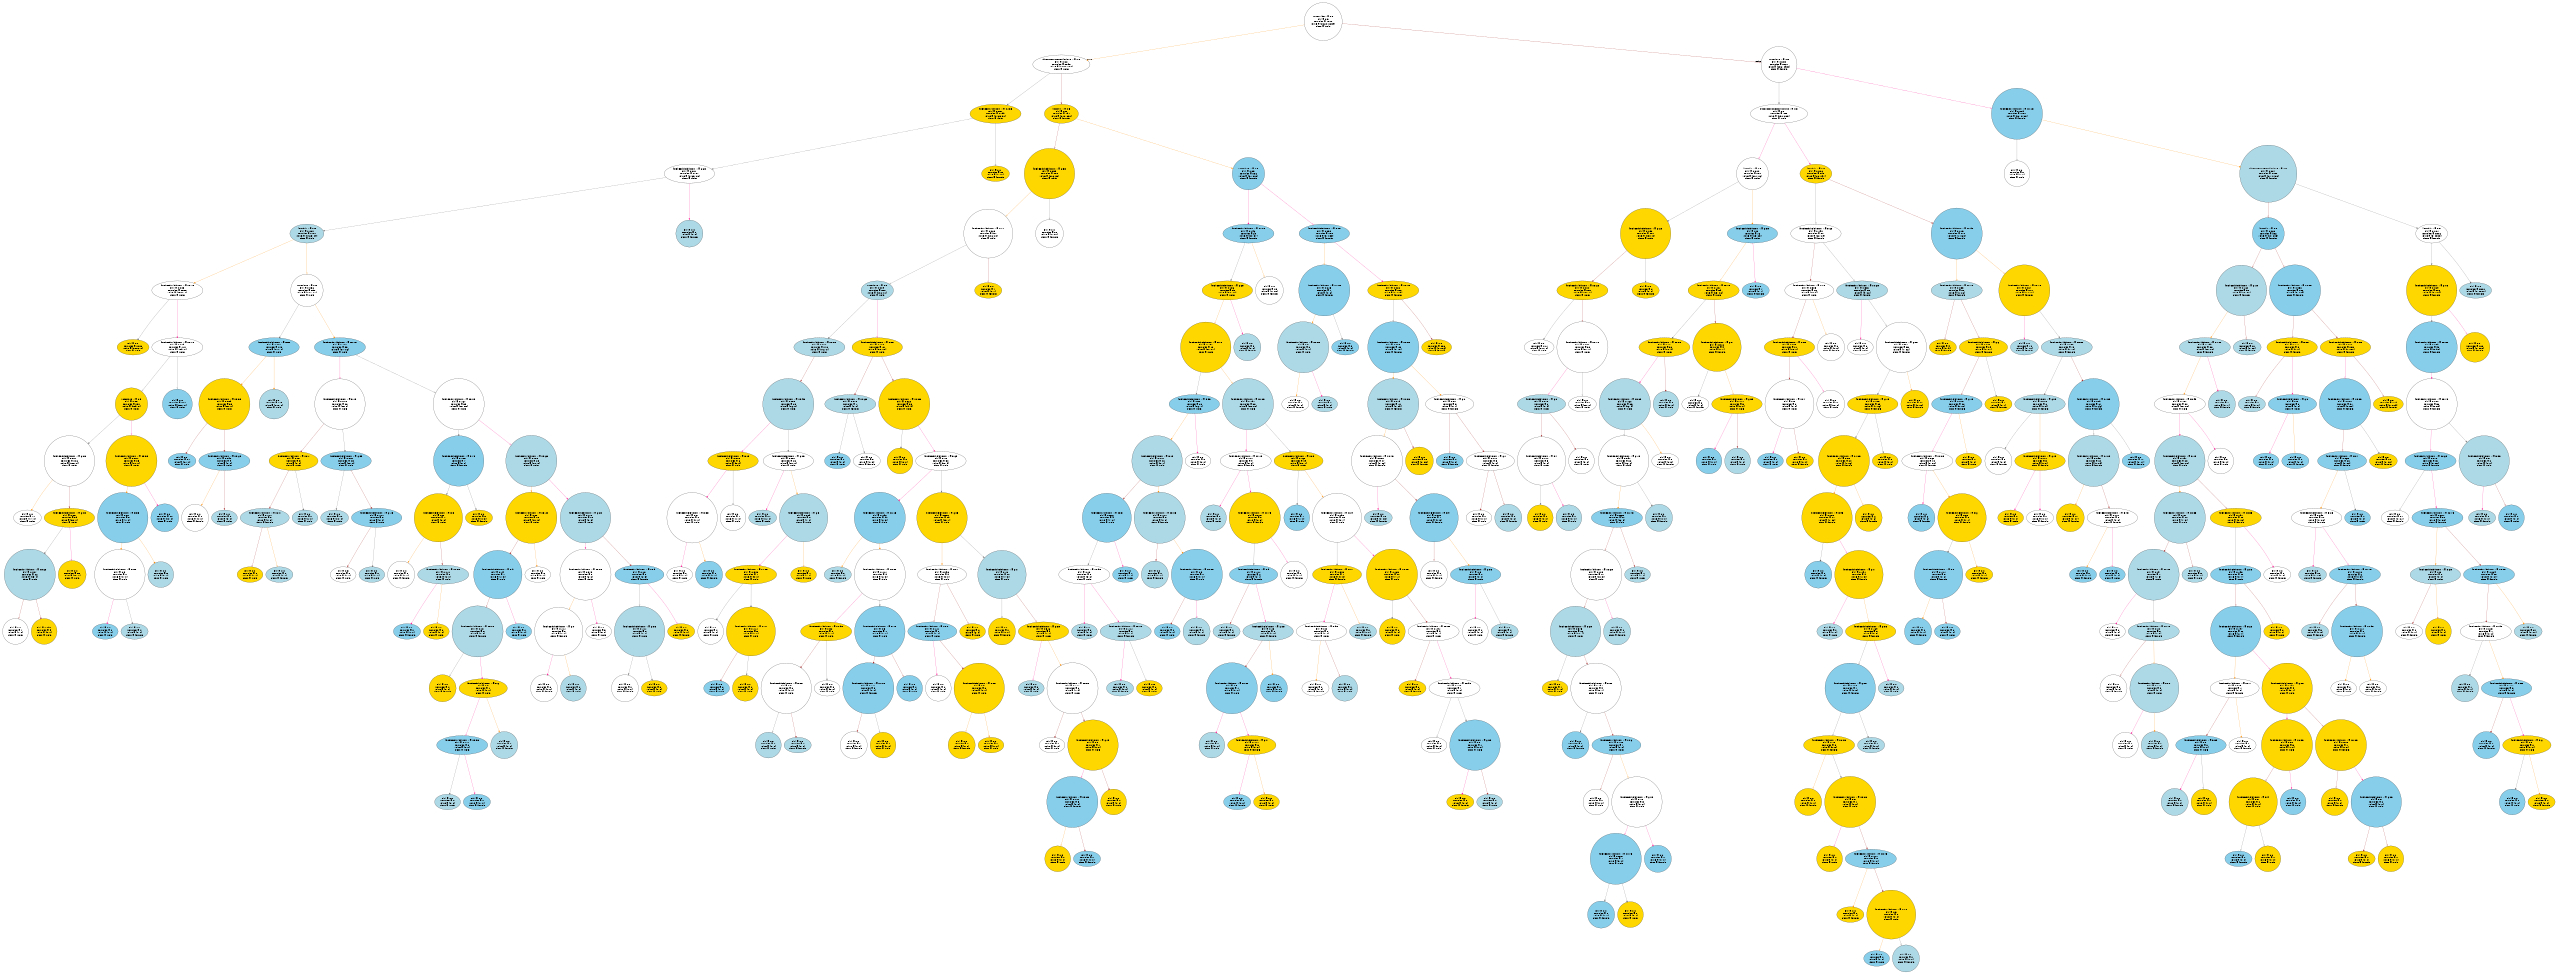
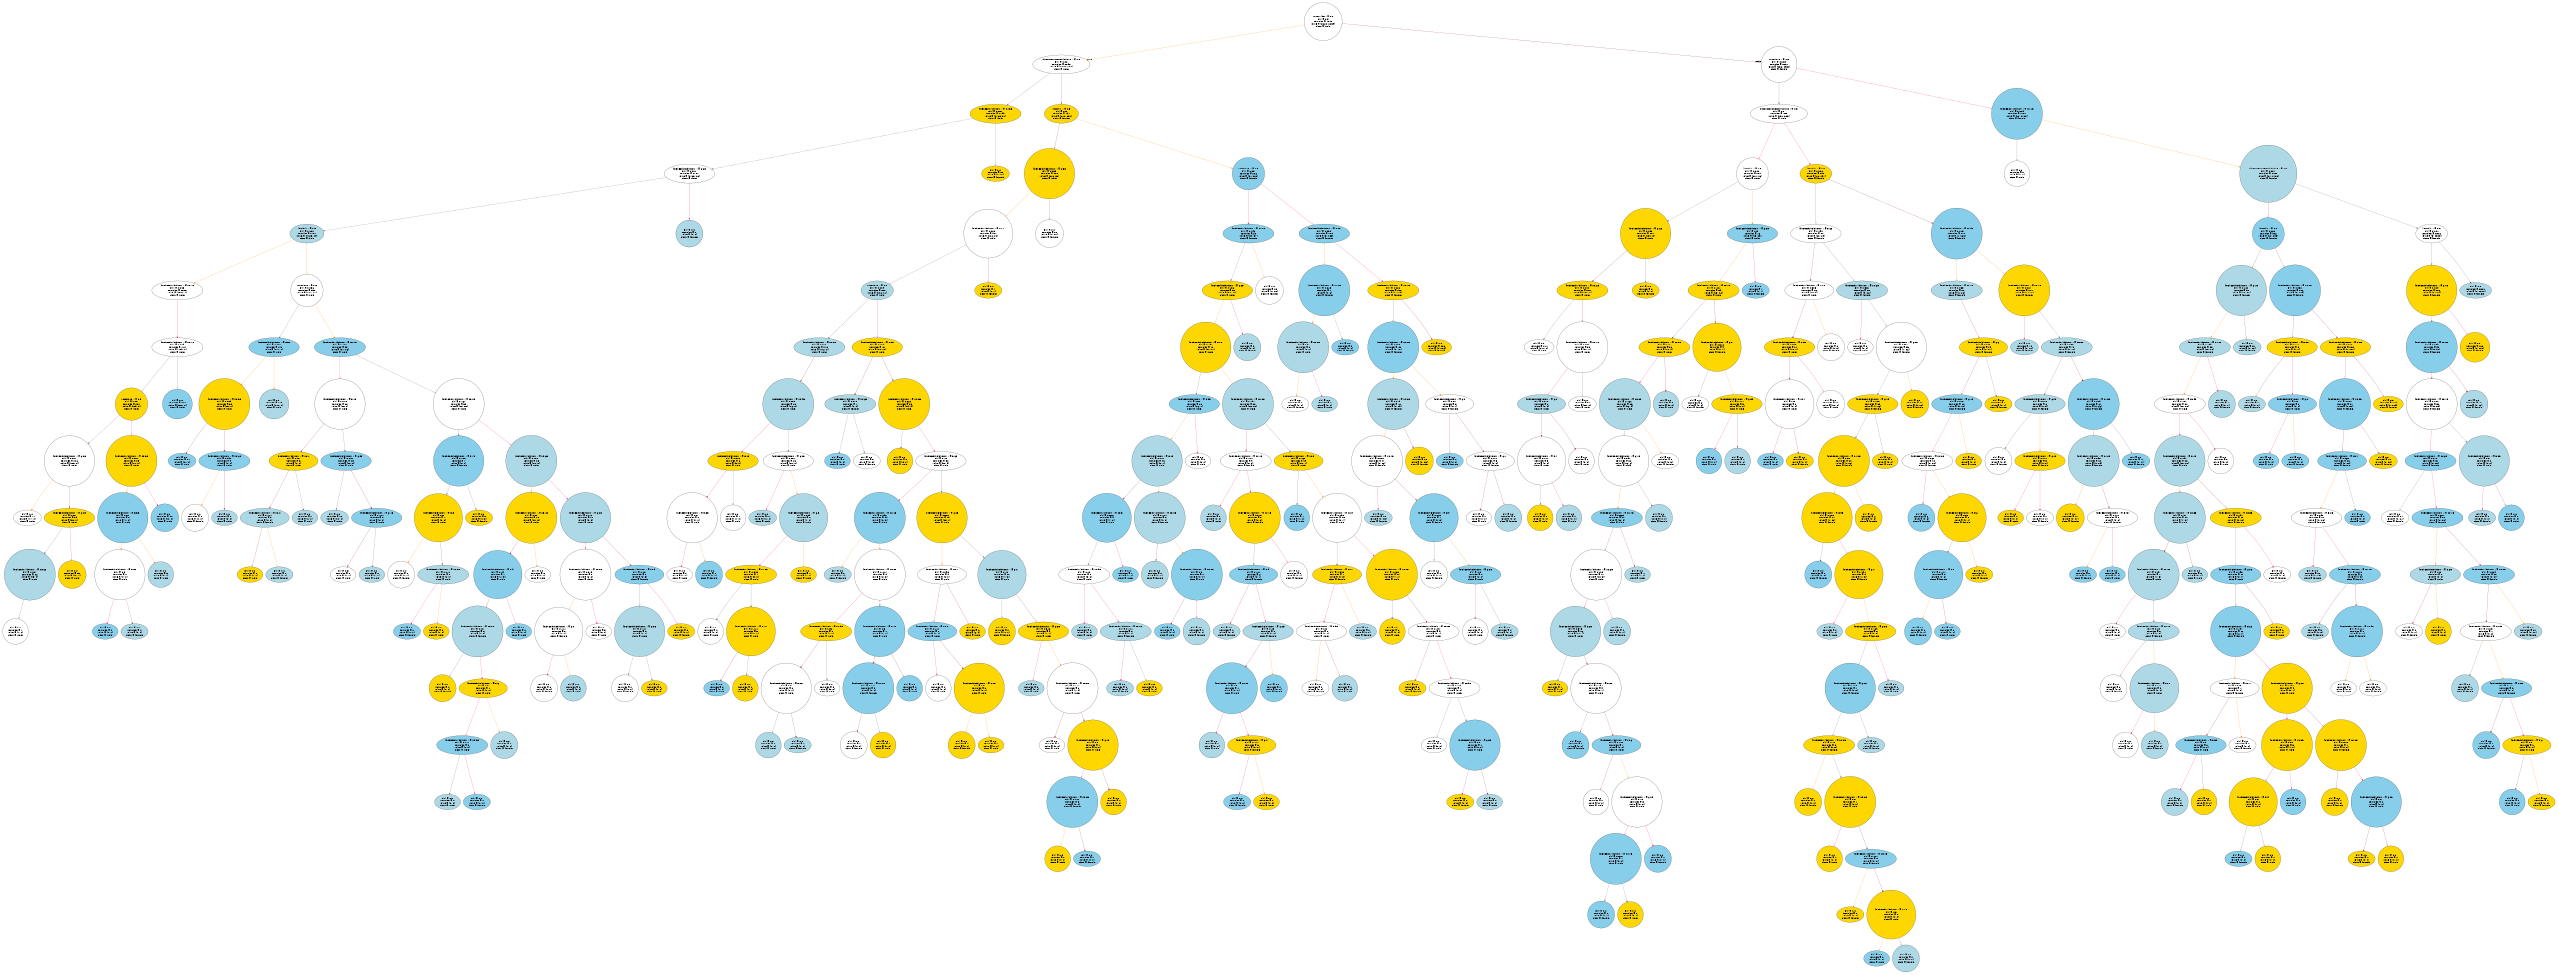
node "gini = 0.0 samples = 1112 value = [1112, 0] class = male": removed
node "gini = 0.0 samples = 9 value = [0, 9] class = female": removed
node "gini = 0.0 samples = 42 value = [0, 42] class = female": added
node "gini = 0.198 samples = 9 value = [8, 1] class = male": removed
